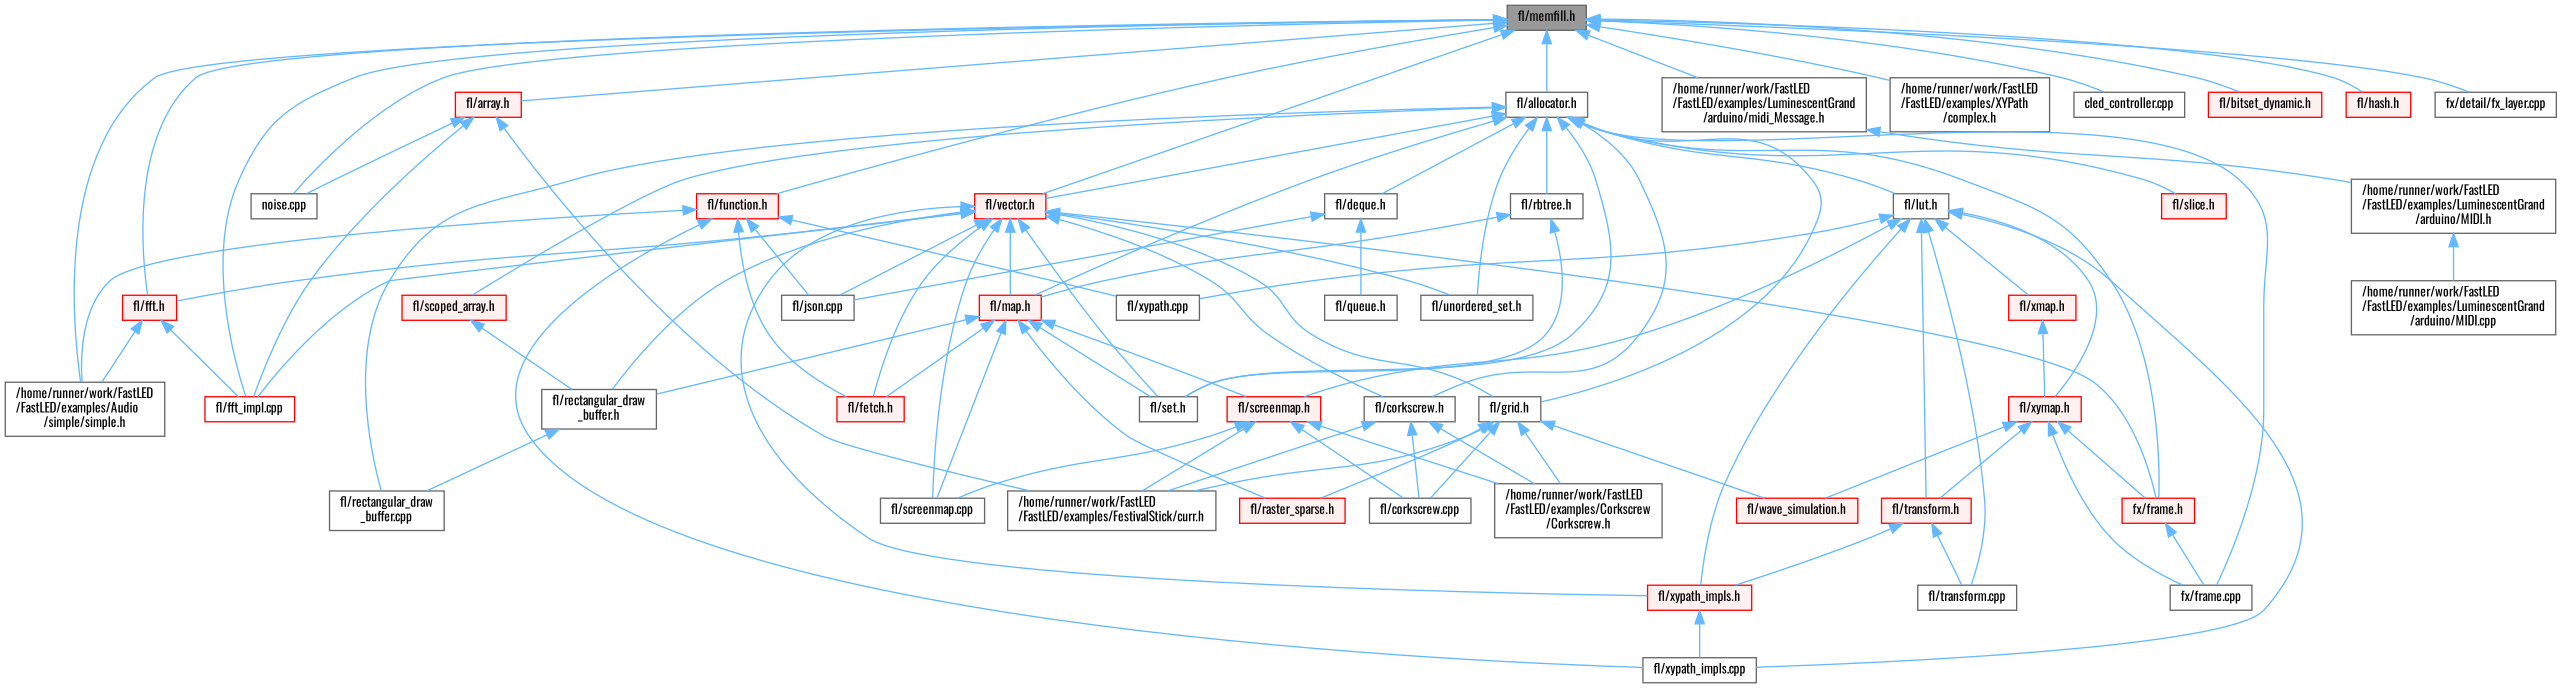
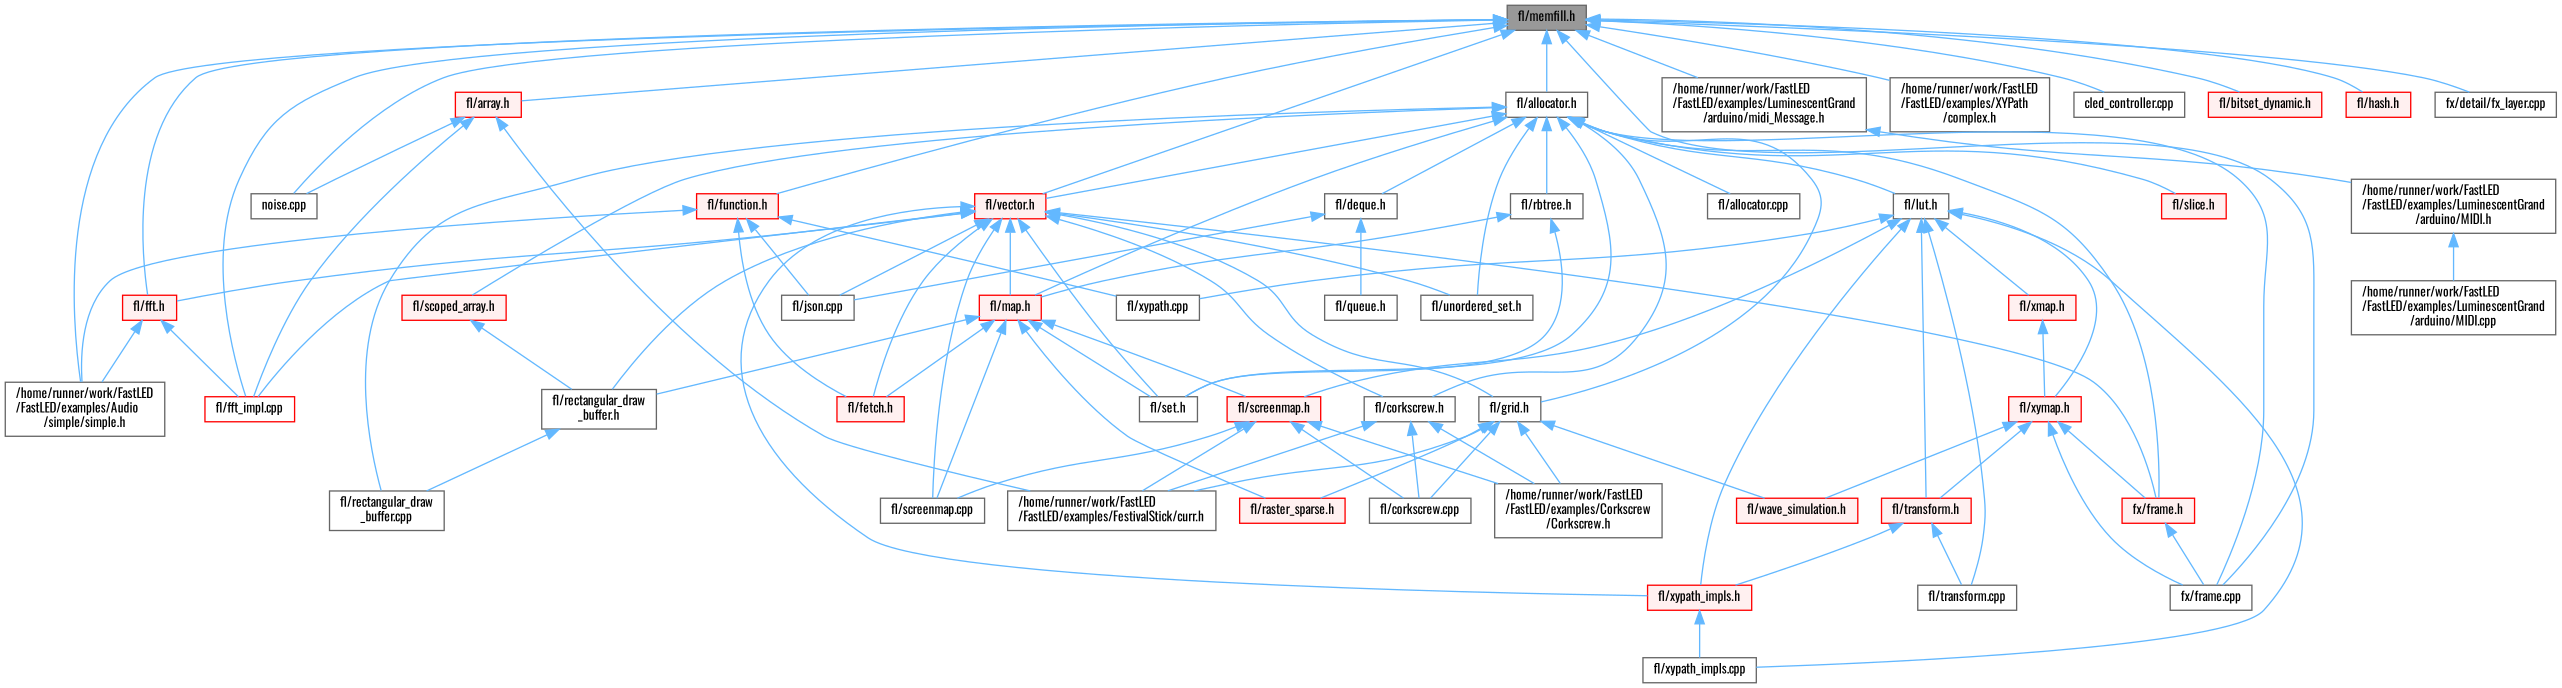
edge "fx/frame.cpp" -> "fl/memfill.h": added
node "fl/allocator.cpp": added
edge "fl/xypath_impls.cpp" -> "fl/function.h": removed
